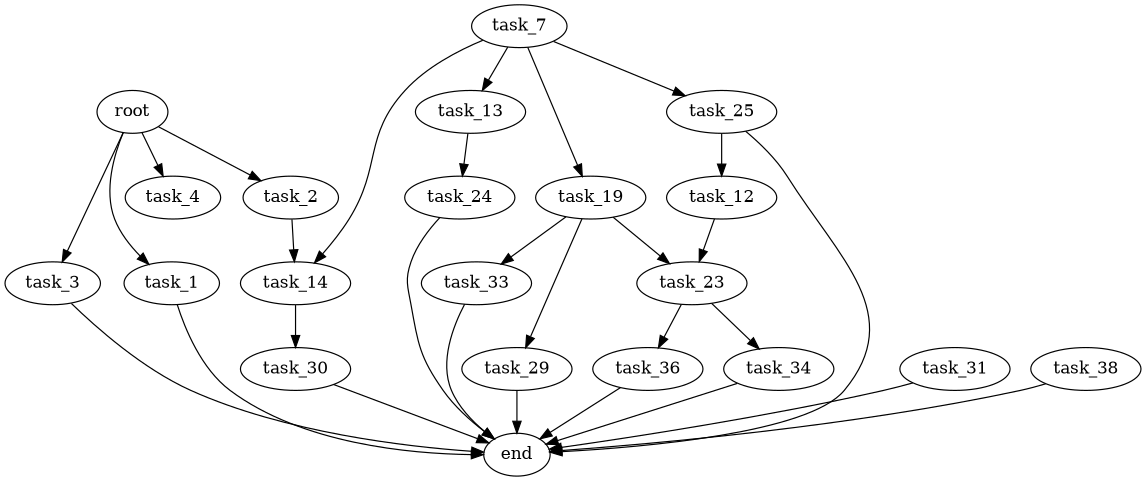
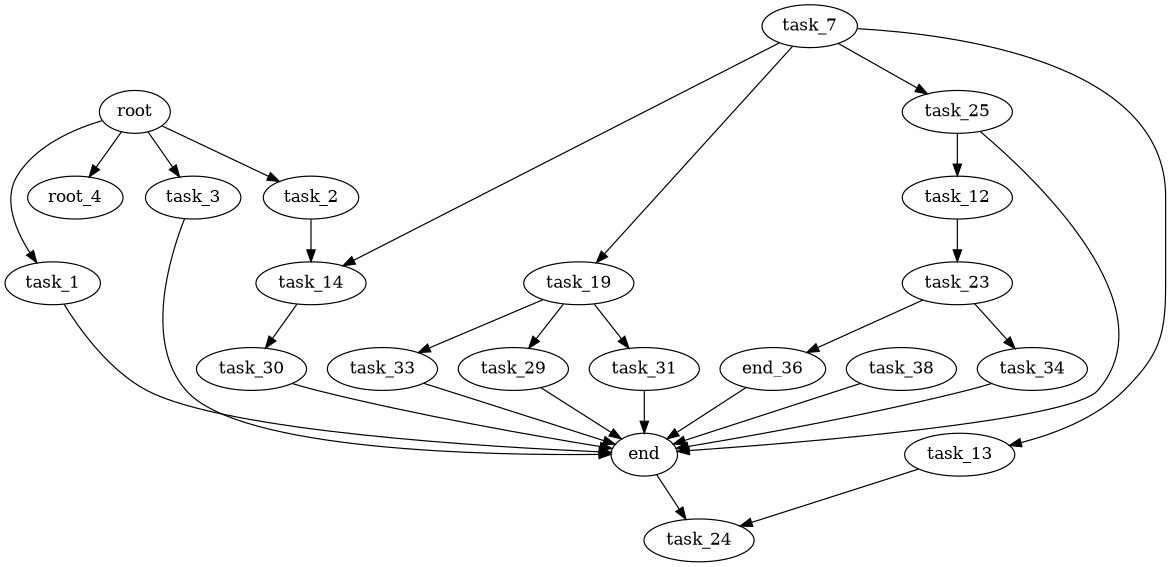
node "task_4": label "task_4" -> "root_4"
edge "task_19" -> "task_23": now "task_19" -> "task_31"
edge "task_24" -> "end": reversed
node "task_36": label "task_36" -> "end_36"
